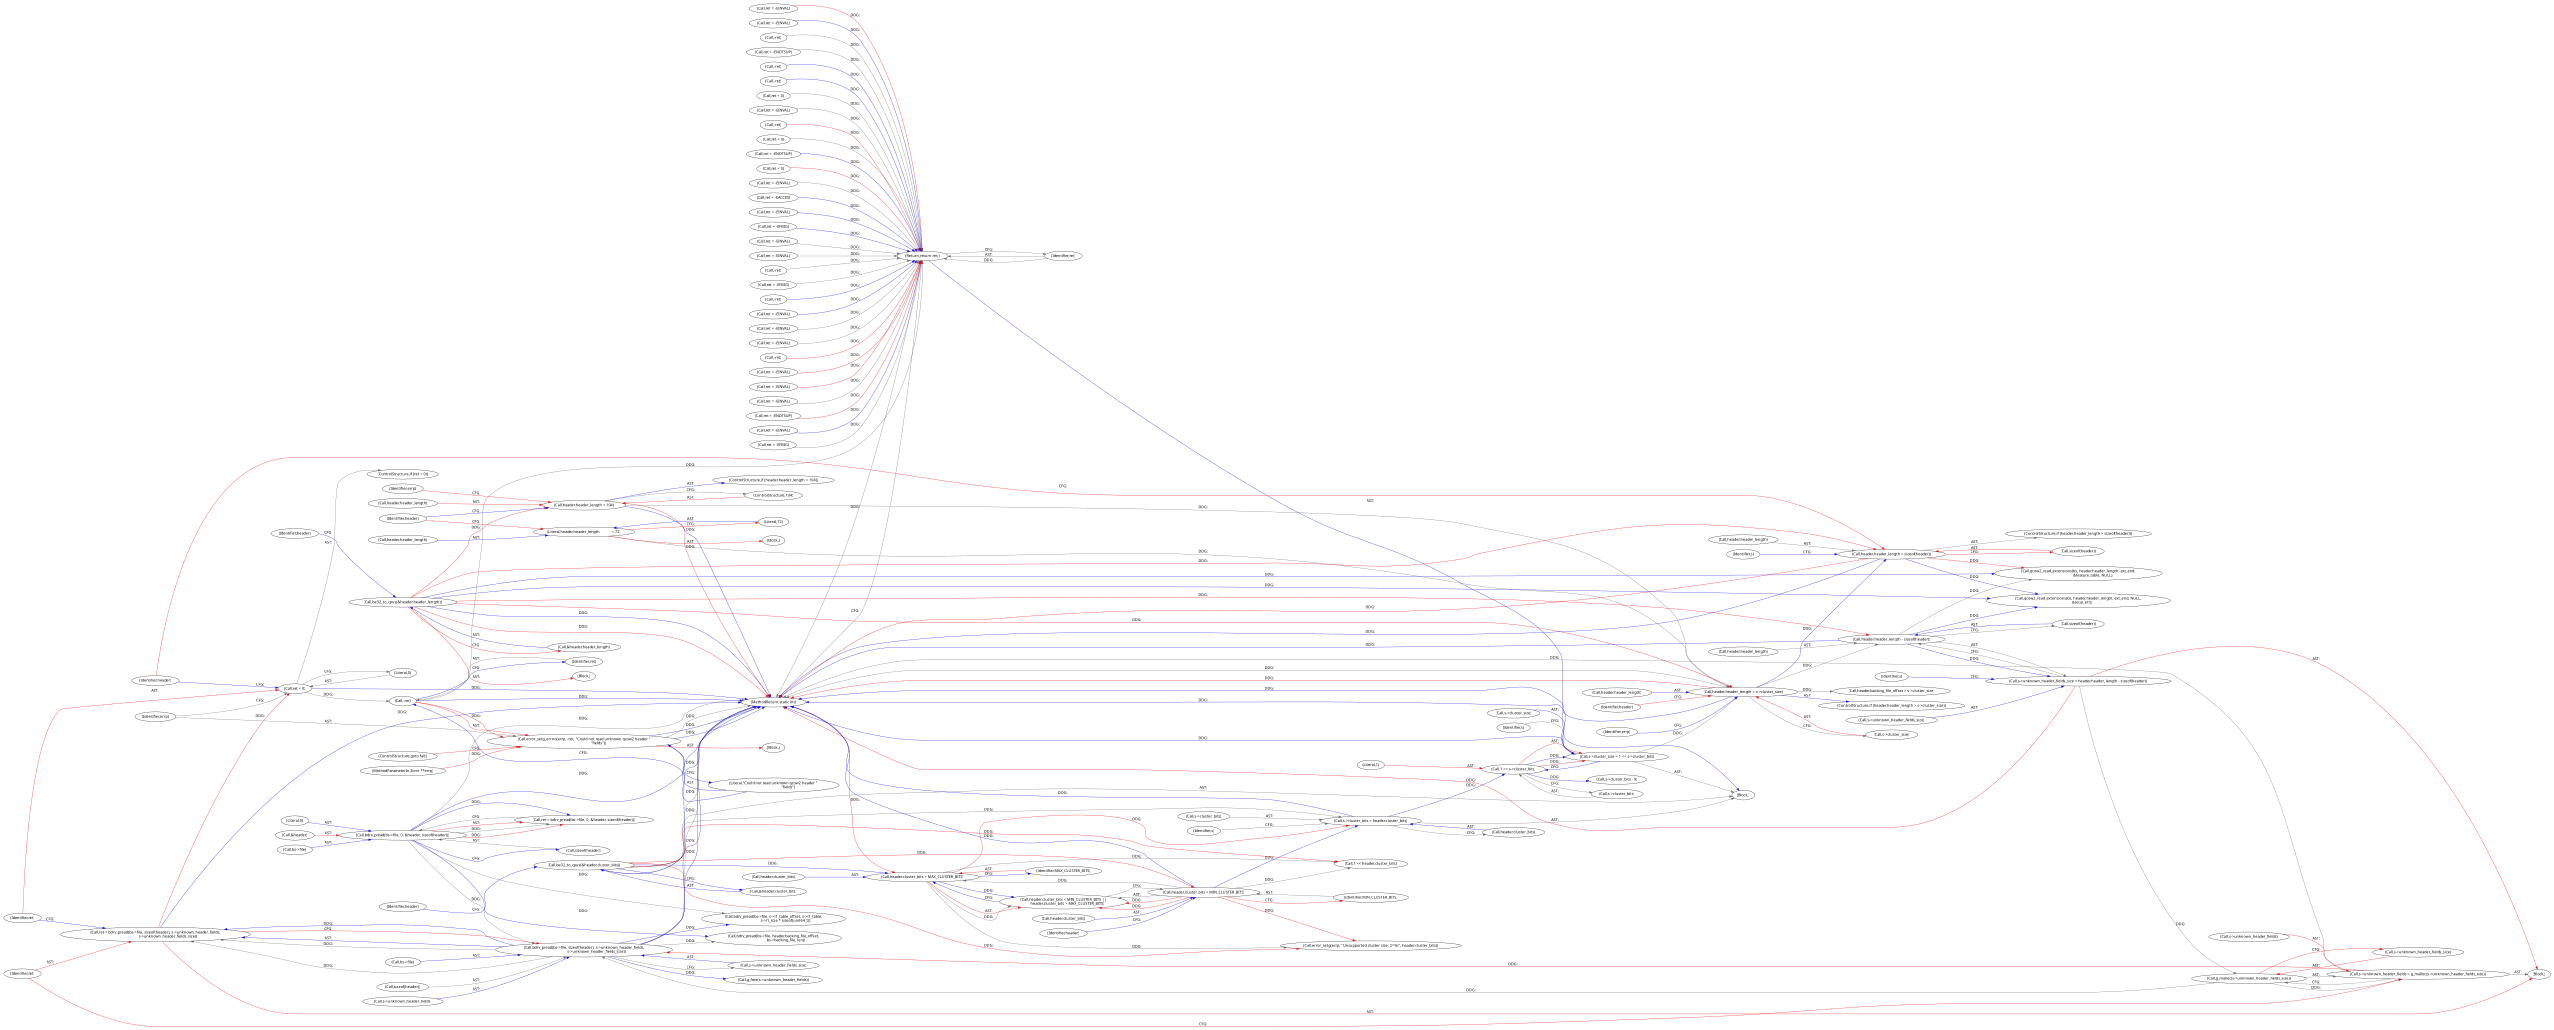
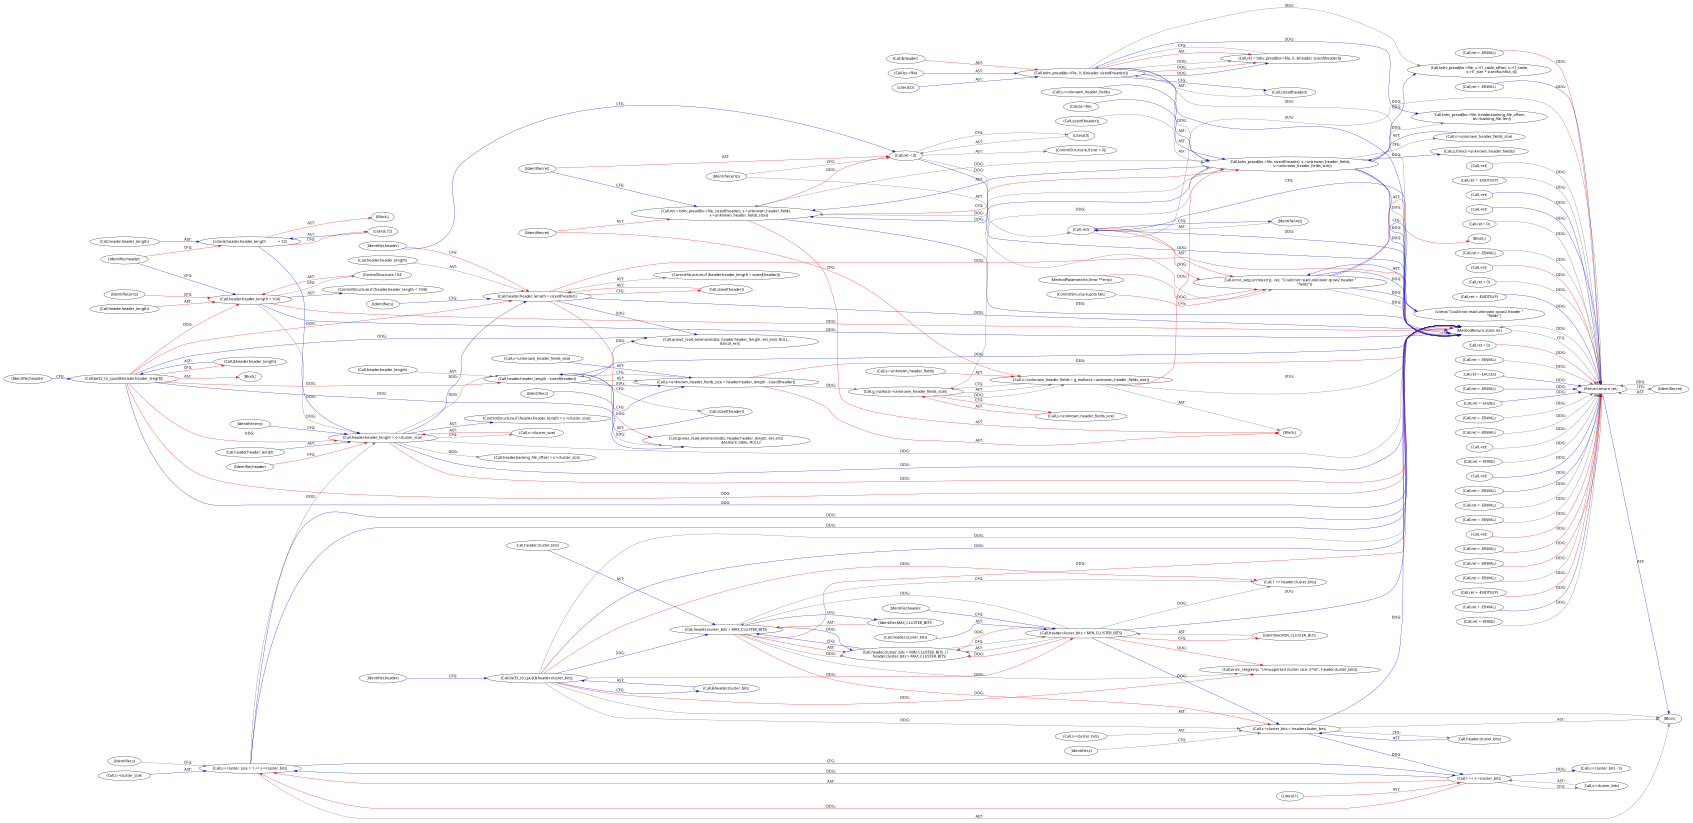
edge "(Literal,header.header_length            = 72)" -> "(Call,header.header_length > s->cluster_size)": color gray40 -> blue
edge "(MethodReturn,static int)" -> "(Call,header.cluster_bits > MAX_CLUSTER_BITS)": reversed
edge "(Call,header.cluster_bits > MAX_CLUSTER_BITS)" -> "(Call,1 << header.cluster_bits)": label "DDG: " -> "CFG: "
